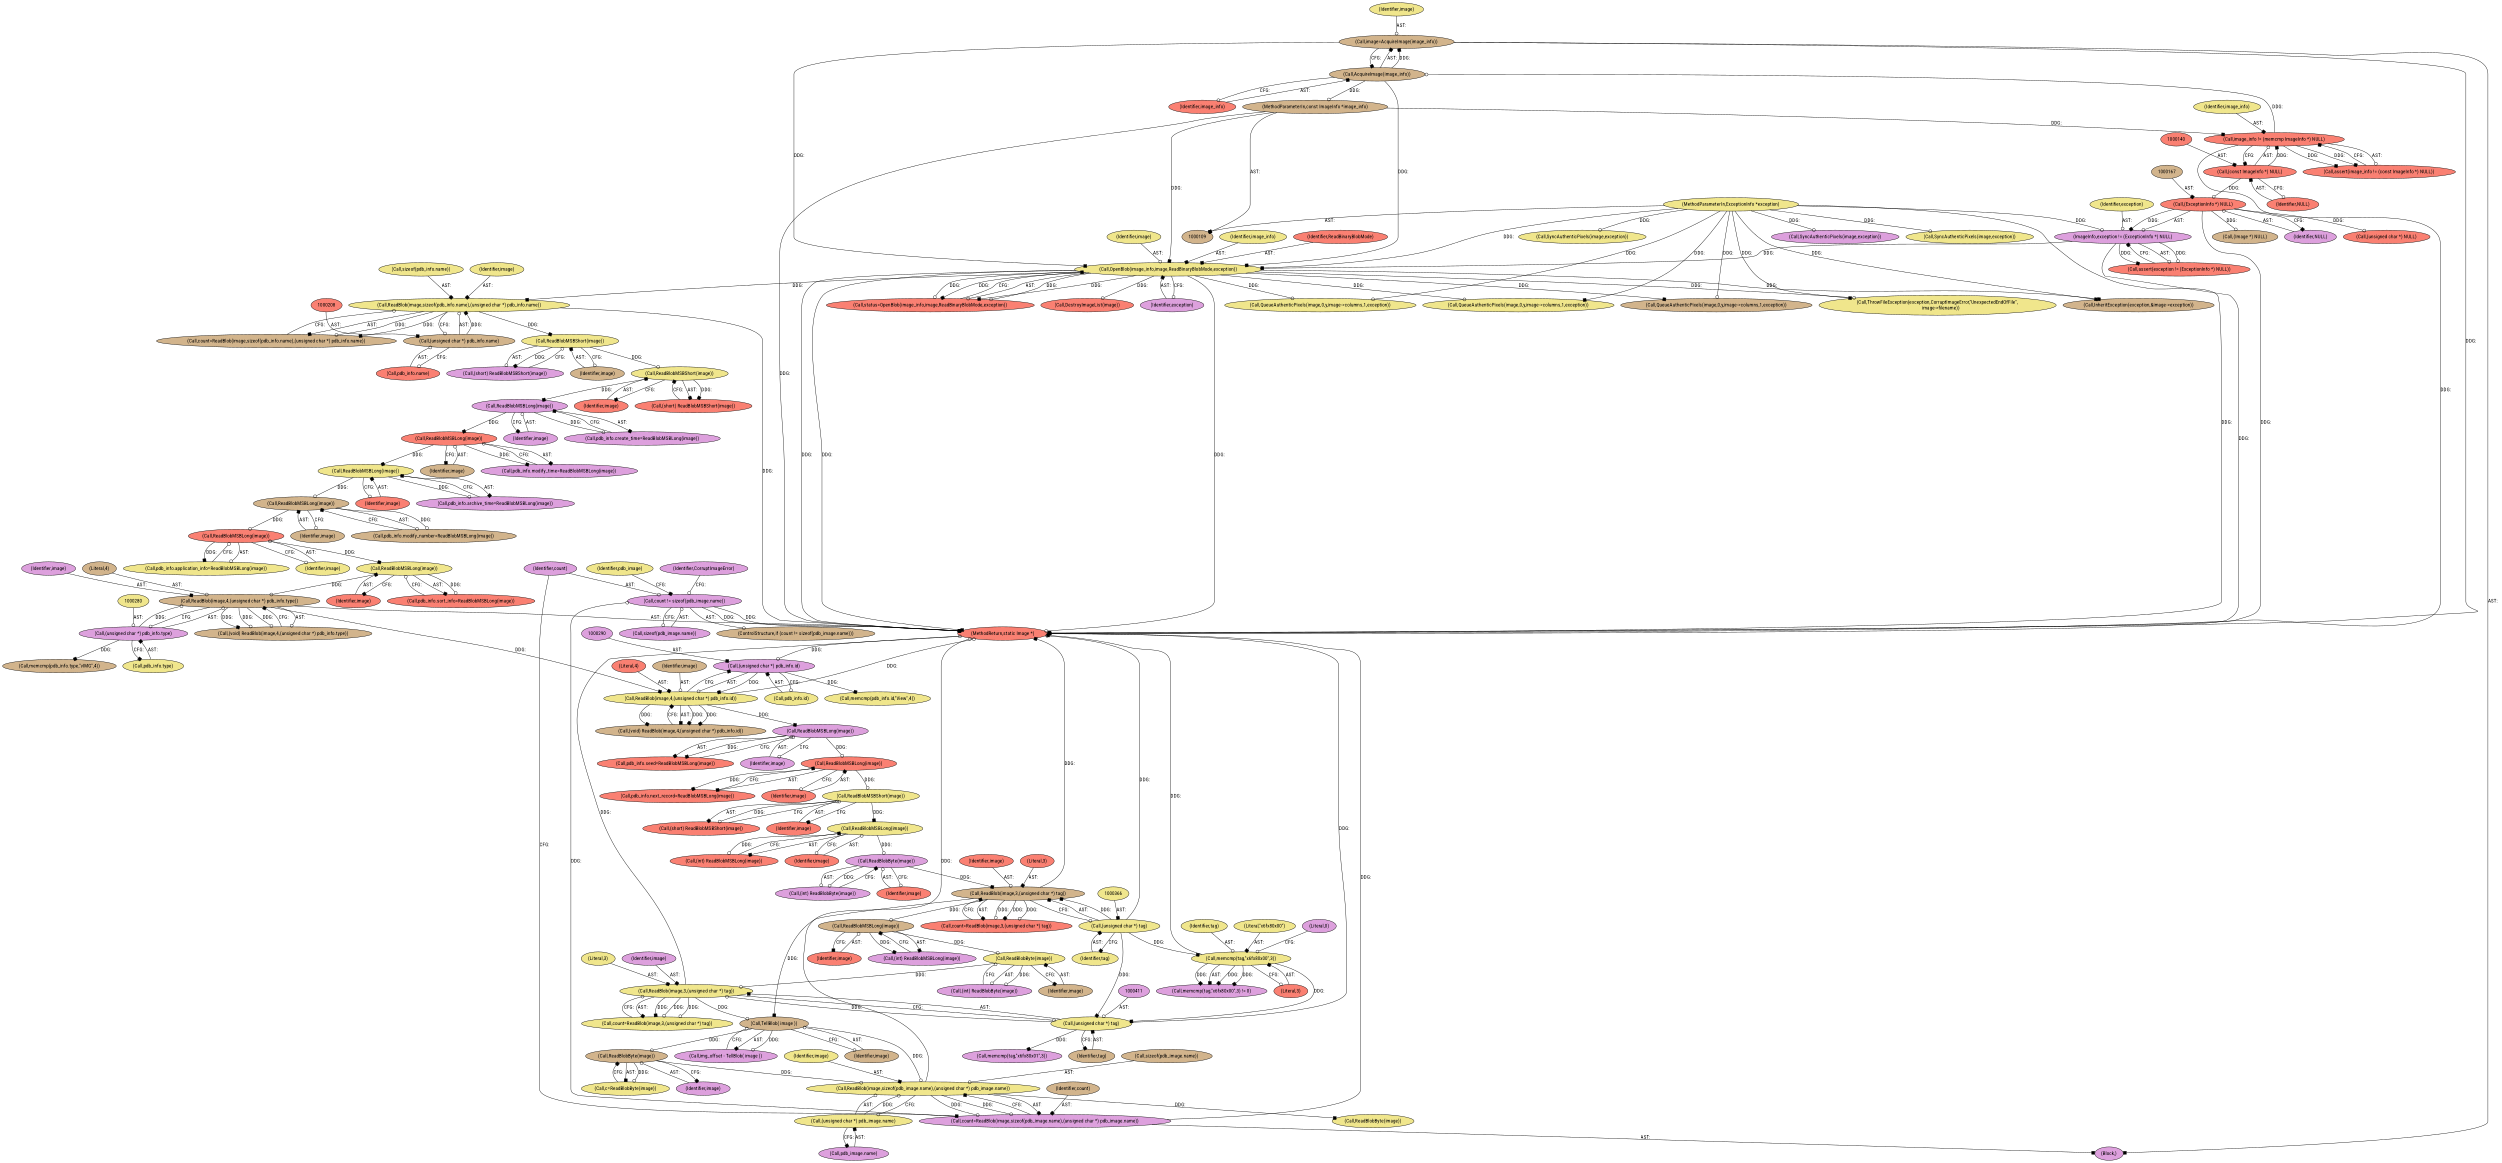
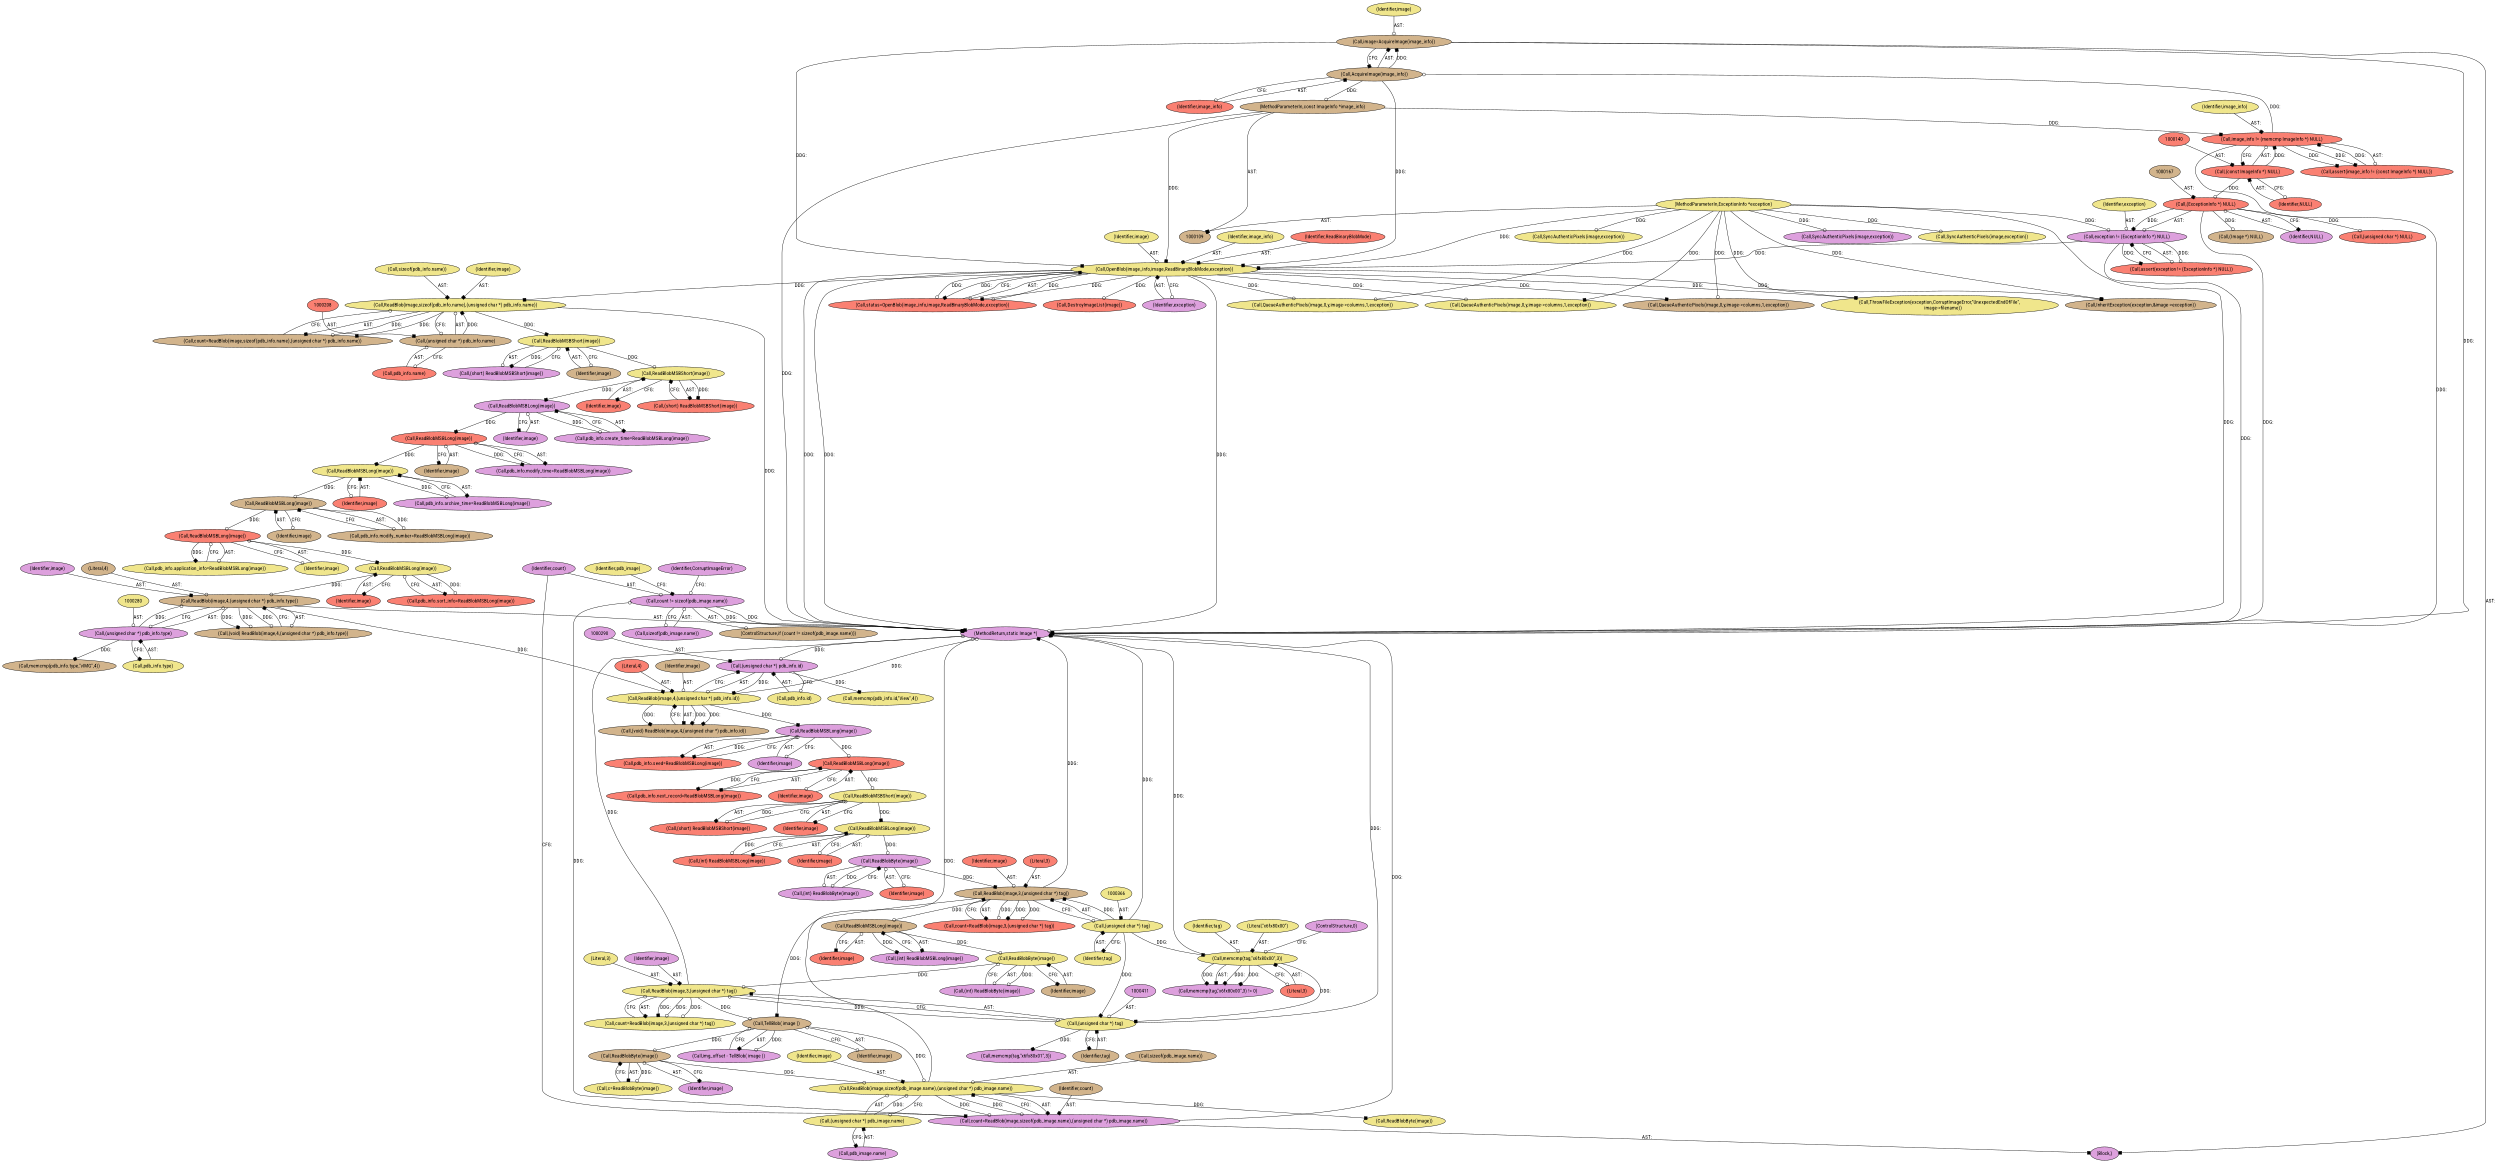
edge "(Call,assert(image_info != (const ImageInfo *) NULL))" -> "(Call,image_info != (memcmp ImageInfo *) NULL)": label "CFG: " -> "DDG: "
node "(ImageInfo,exception != (ExceptionInfo *) NULL)": label "(ImageInfo,exception != (ExceptionInfo *) NULL)" -> "(Call,exception != (ExceptionInfo *) NULL)"
node "(MethodReturn,static Image *)": fillcolor salmon -> plum
node "(Literal,0)": label "(Literal,0)" -> "(ControlStructure,0)"
